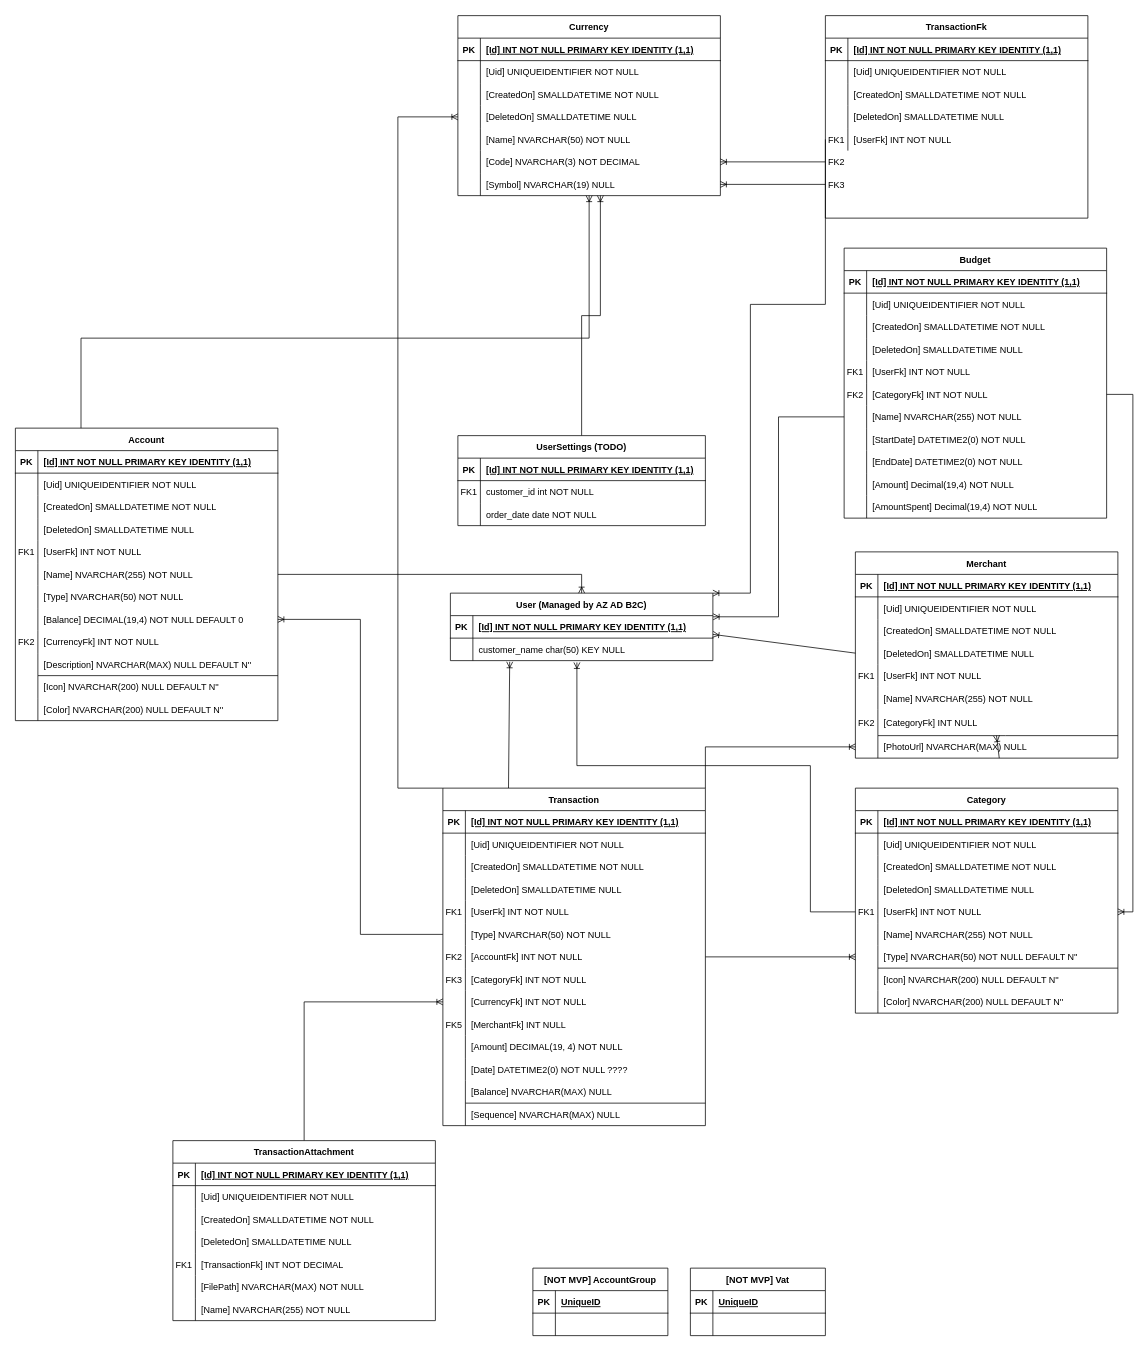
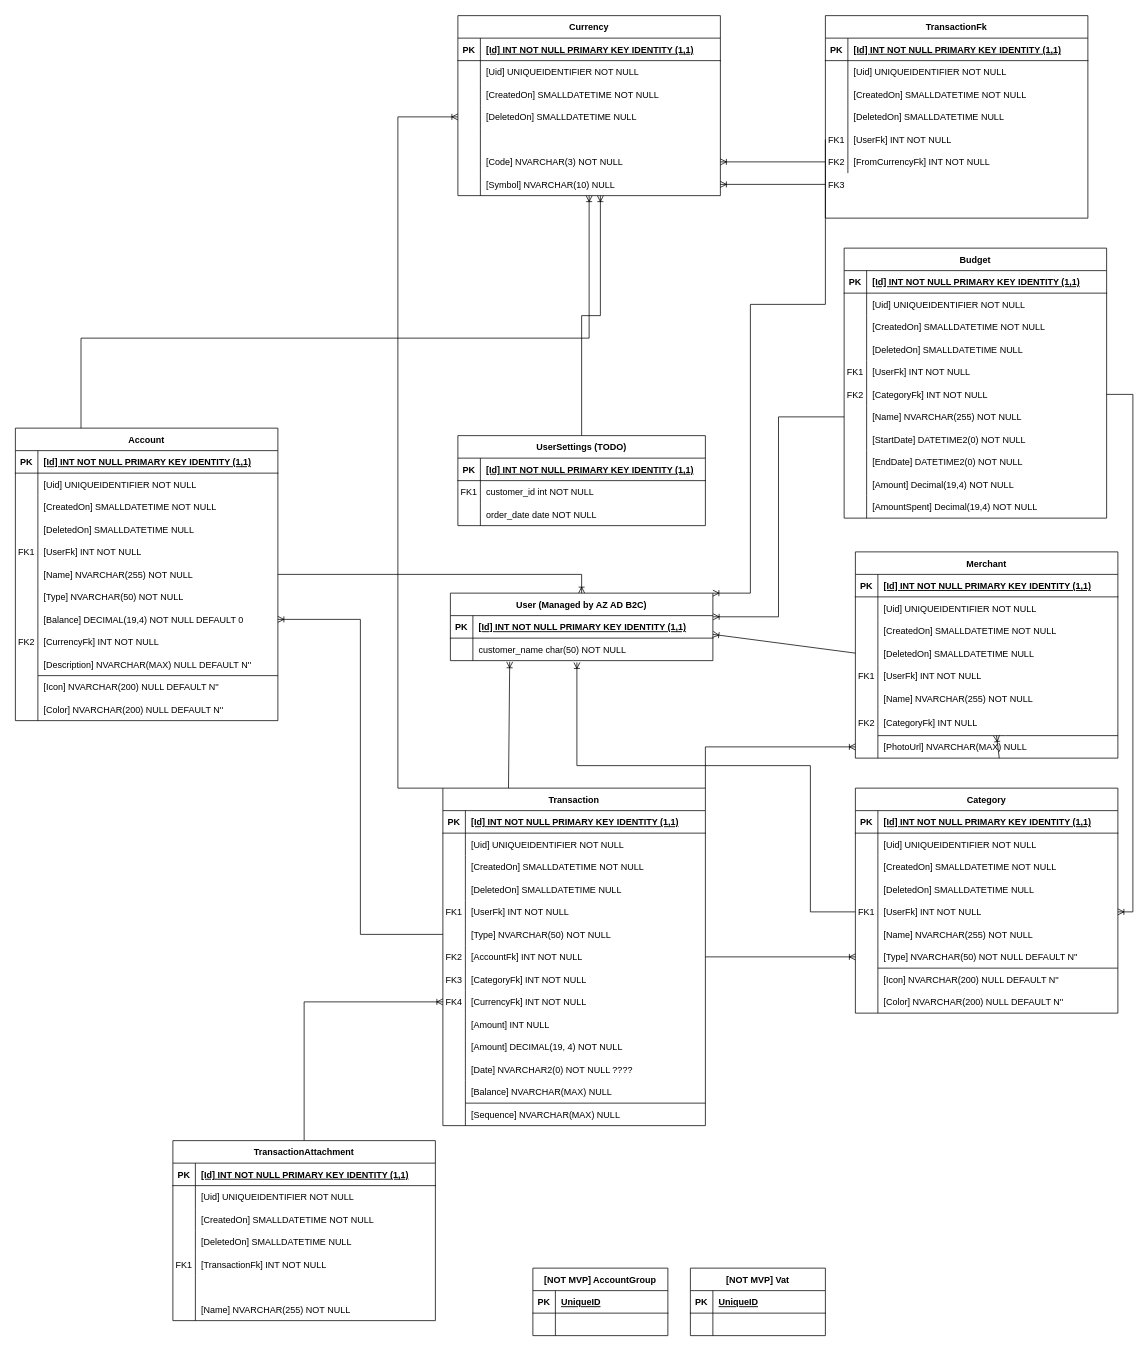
node "[Name] NVARCHAR(50) NOT NULL": removed
node "[Code] NVARCHAR(3) NOT DECIMAL": label "[Code] NVARCHAR(3) NOT DECIMAL" -> "[Code] NVARCHAR(3) NOT NULL"
node "[FromCurrencyFk] INT NOT NULL": added
node "[Symbol] NVARCHAR(19) NULL": label "[Symbol] NVARCHAR(19) NULL" -> "[Symbol] NVARCHAR(10) NULL"
node "customer_name char(50) KEY NULL": label "customer_name char(50) KEY NULL" -> "customer_name char(50) NOT NULL"
node "FK4": added
node "FK5": removed
node "[MerchantFk] INT NULL": label "[MerchantFk] INT NULL" -> "[Amount] INT NULL"
node "[Date] DATETIME2(0) NOT NULL ????": label "[Date] DATETIME2(0) NOT NULL ????" -> "[Date] NVARCHAR2(0) NOT NULL ????"
node "[TransactionFk] INT NOT DECIMAL": label "[TransactionFk] INT NOT DECIMAL" -> "[TransactionFk] INT NOT NULL"
node "[FilePath] NVARCHAR(MAX) NOT NULL": removed
